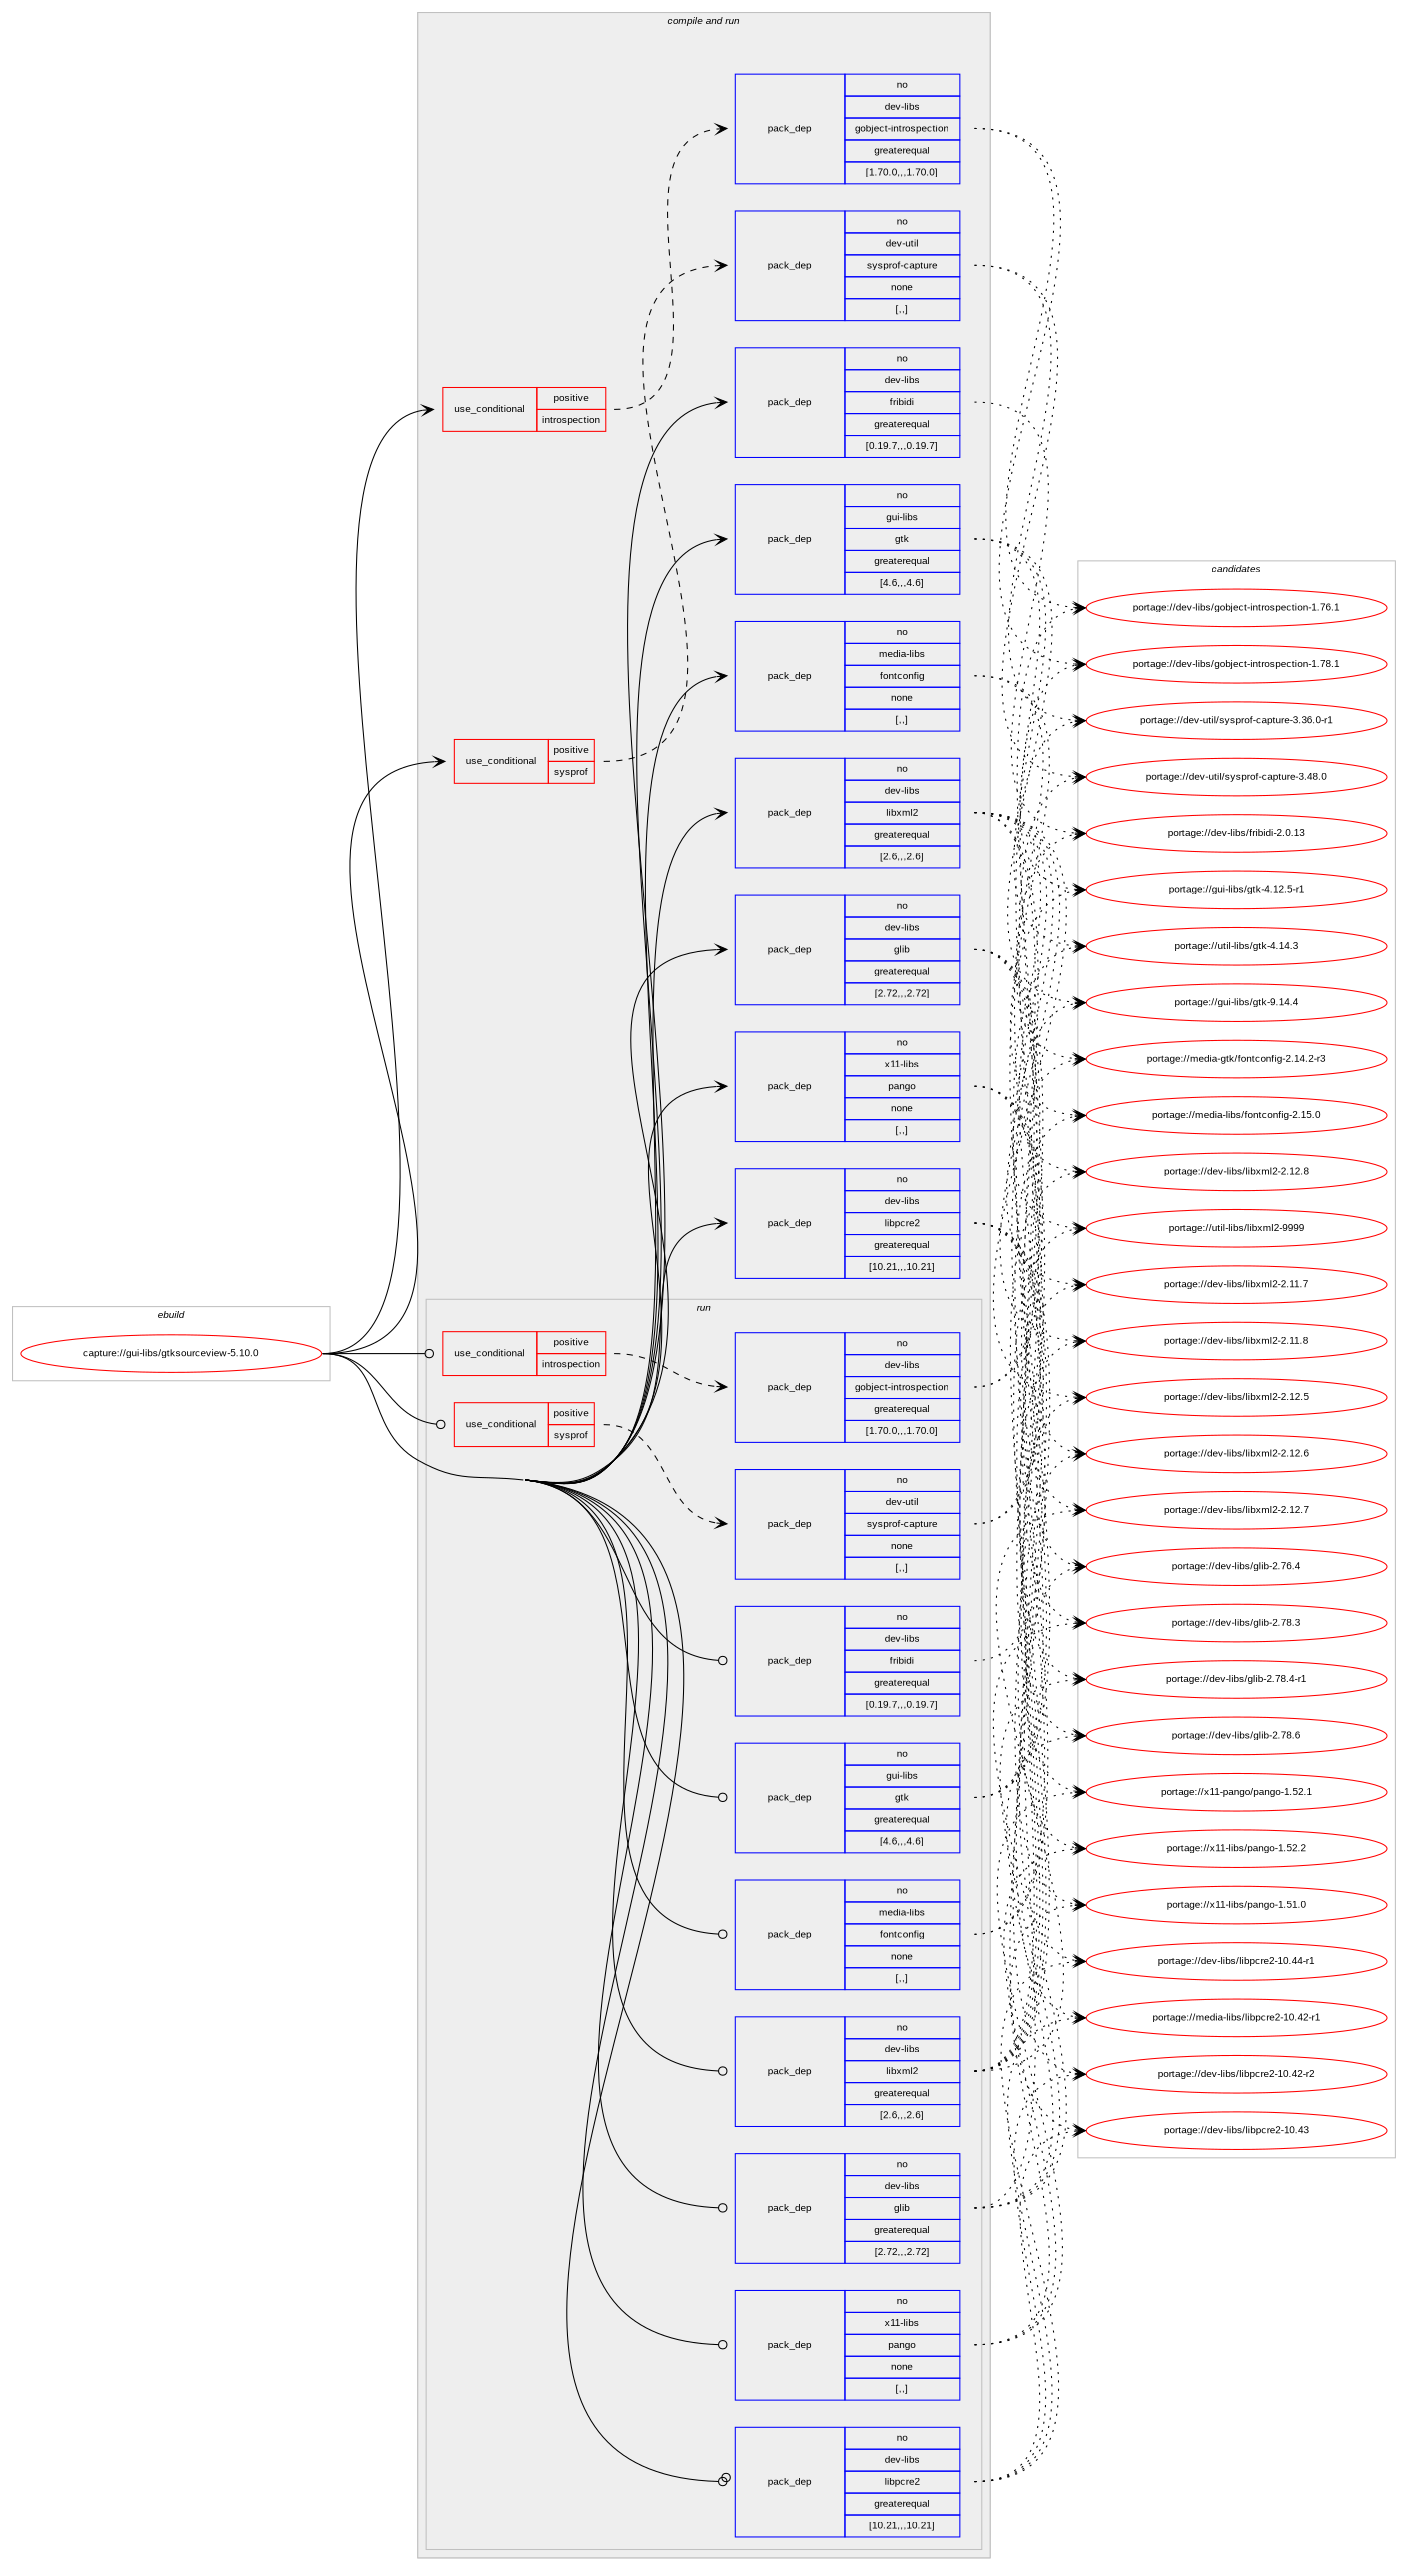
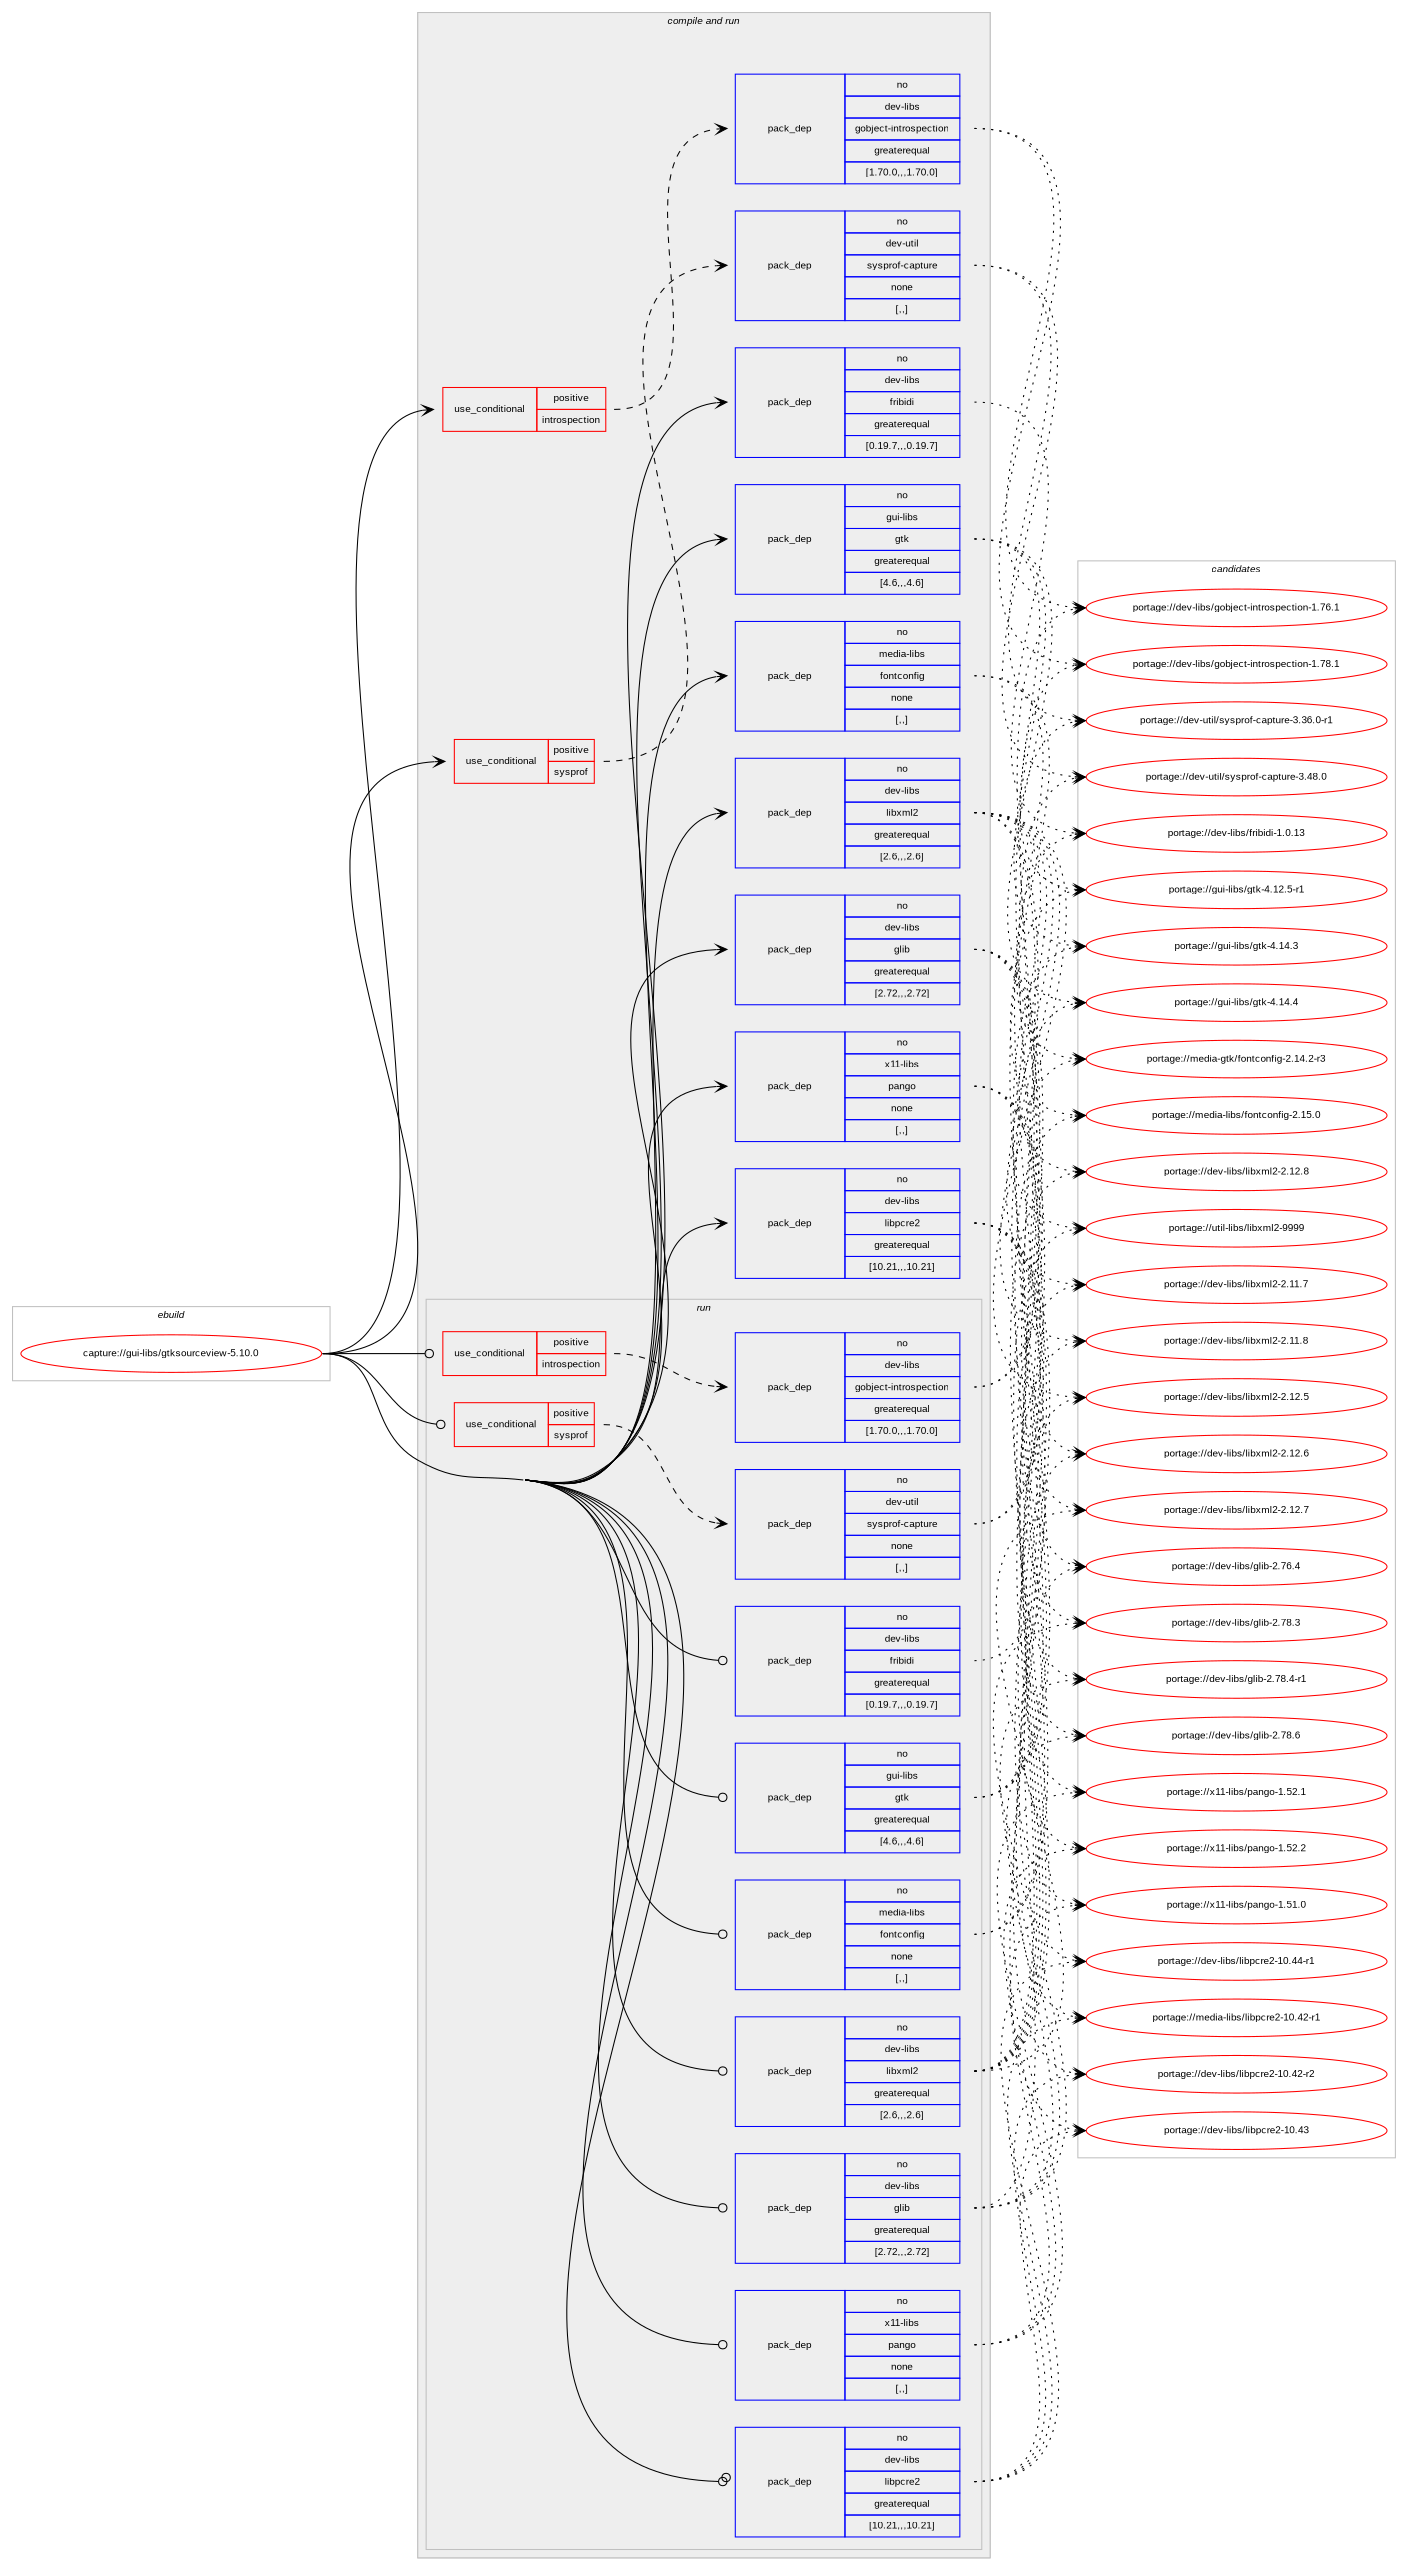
node "portage://dev-libs/fribidi-2.0.13": label "portage://dev-libs/fribidi-2.0.13" -> "portage://dev-libs/fribidi-1.0.13"
node "portage://util-libs/gtk-4.14.3": label "portage://util-libs/gtk-4.14.3" -> "portage://gui-libs/gtk-4.14.3"
node "portage://gui-libs/gtk-9.14.4": label "portage://gui-libs/gtk-9.14.4" -> "portage://gui-libs/gtk-4.14.4"
node "portage://x11-pango/pango-1.52.1": label "portage://x11-pango/pango-1.52.1" -> "portage://x11-libs/pango-1.52.1"
